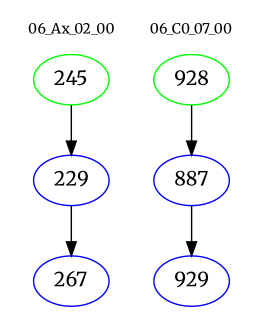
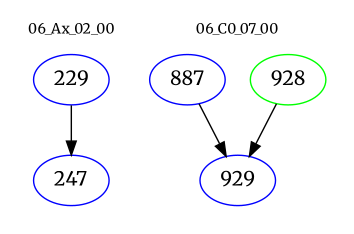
node "245": removed
edge "928" -> "887": now "928" -> "929"
node "267": label "267" -> "247"
